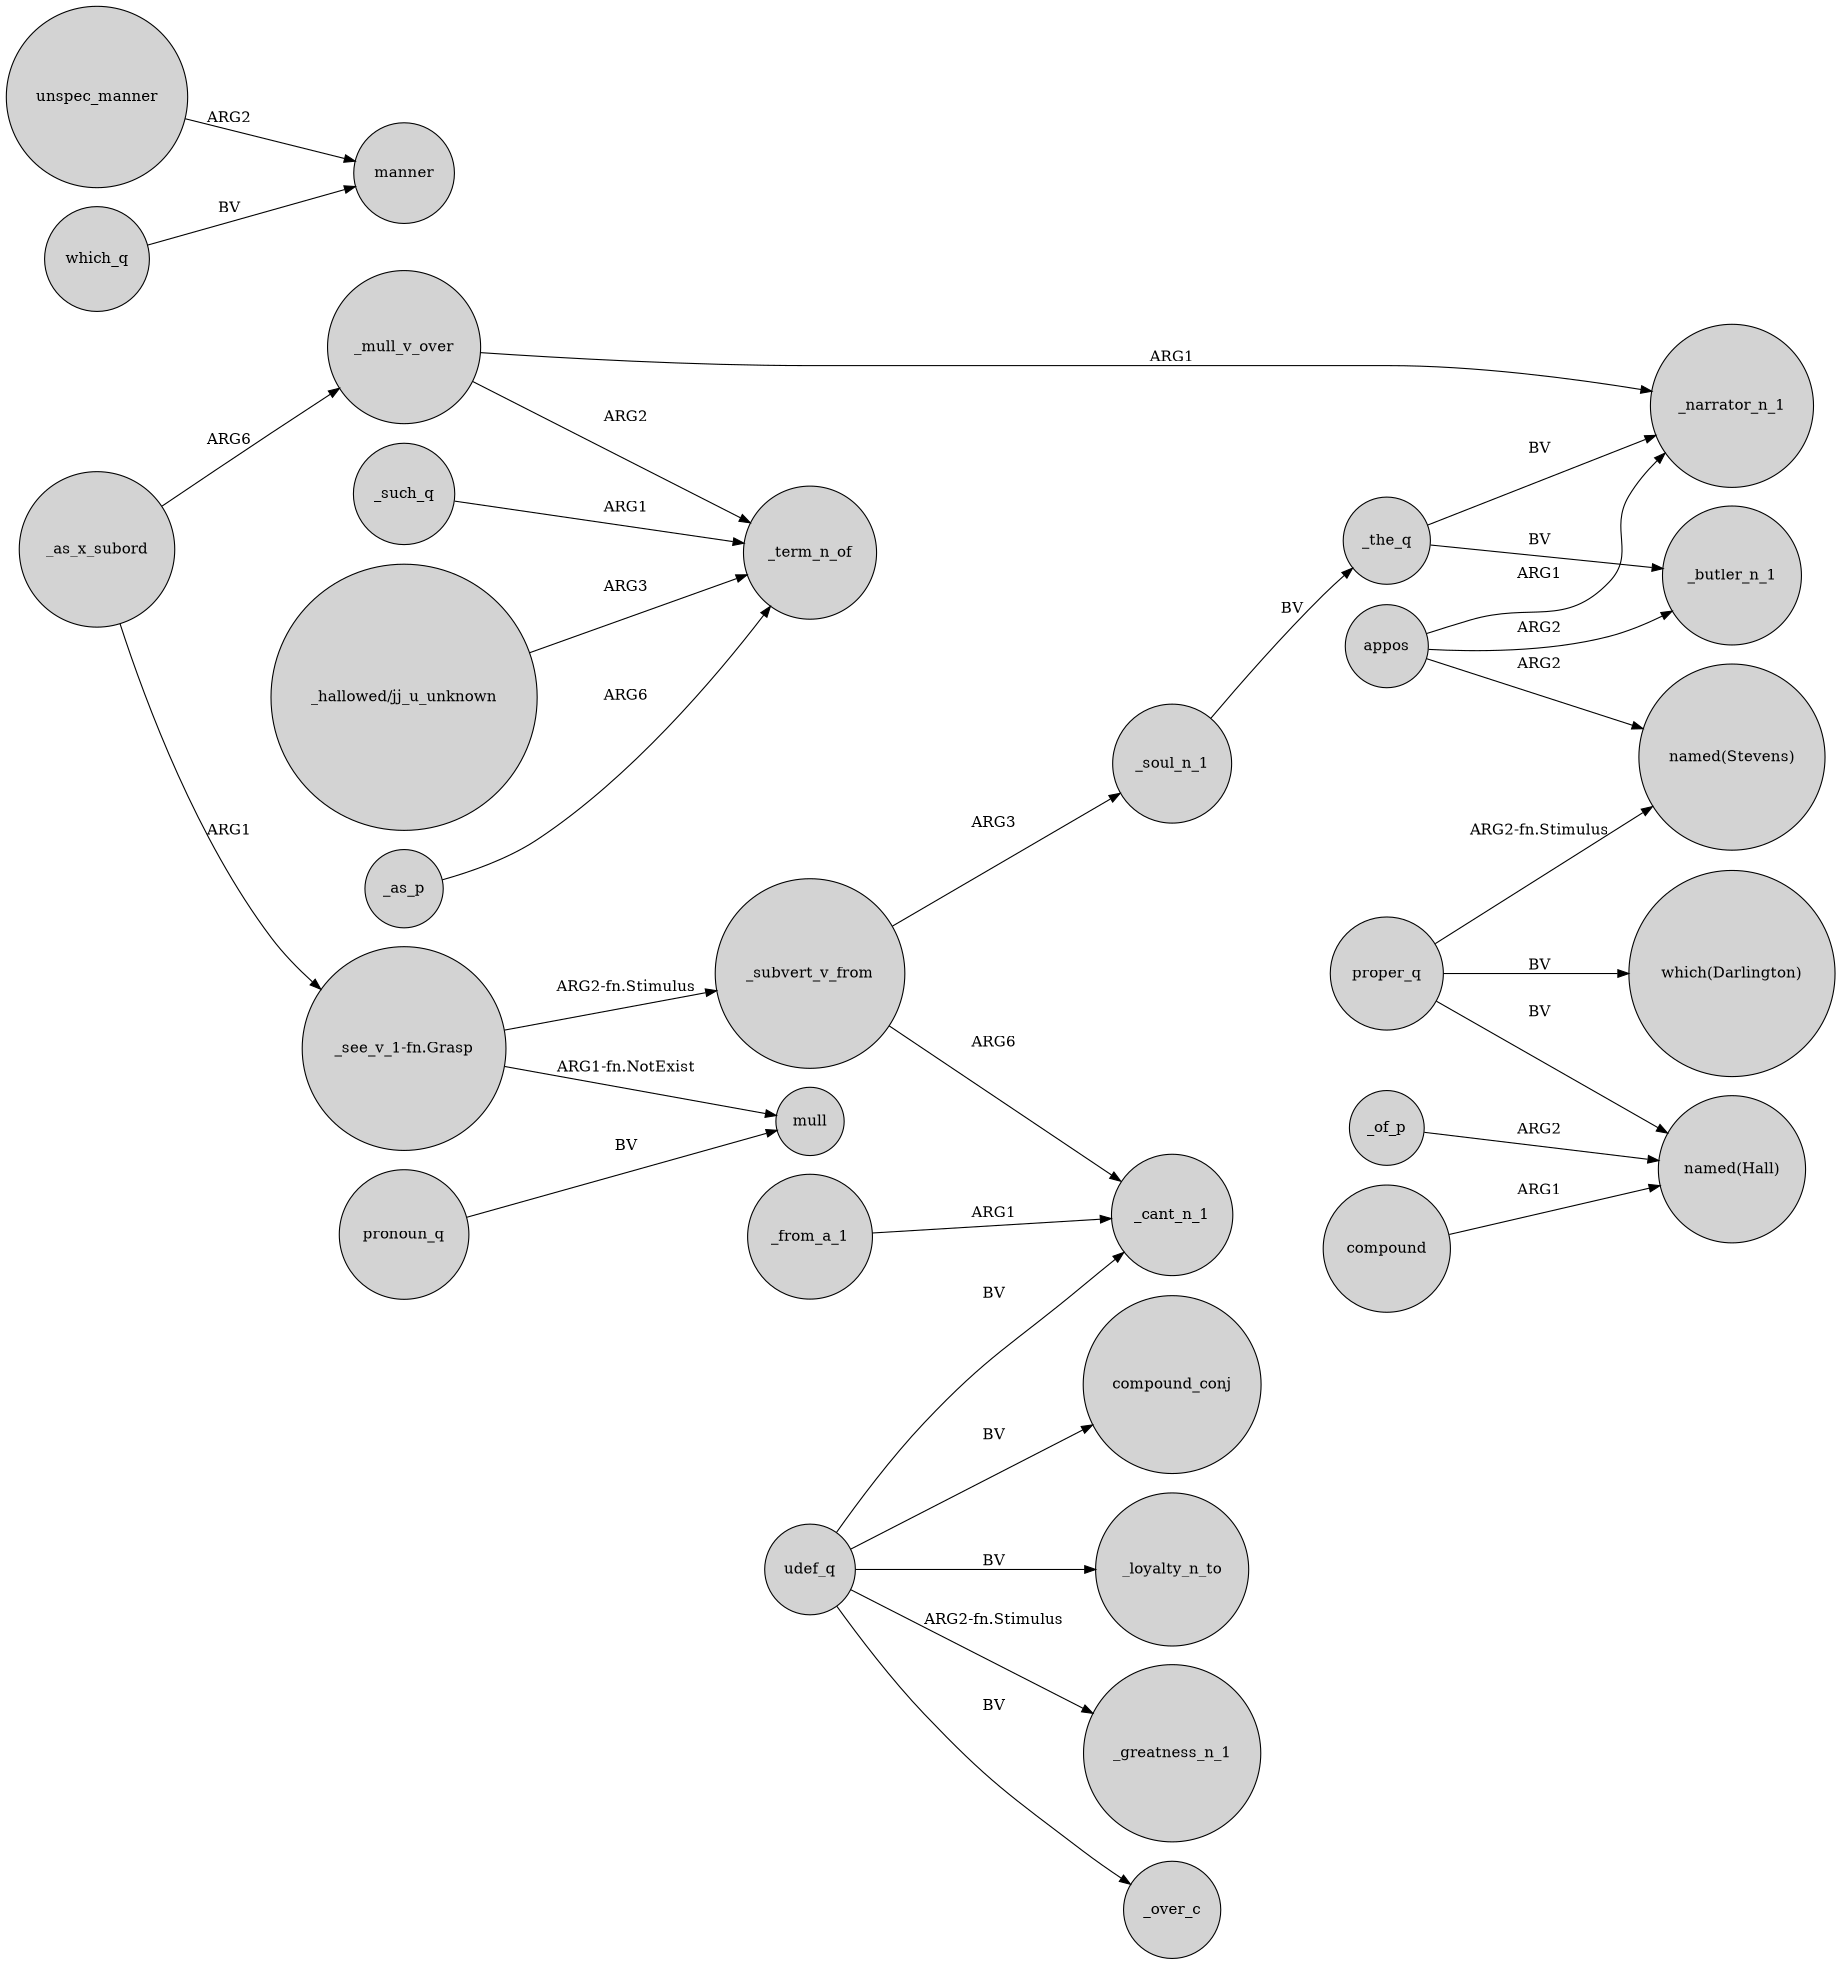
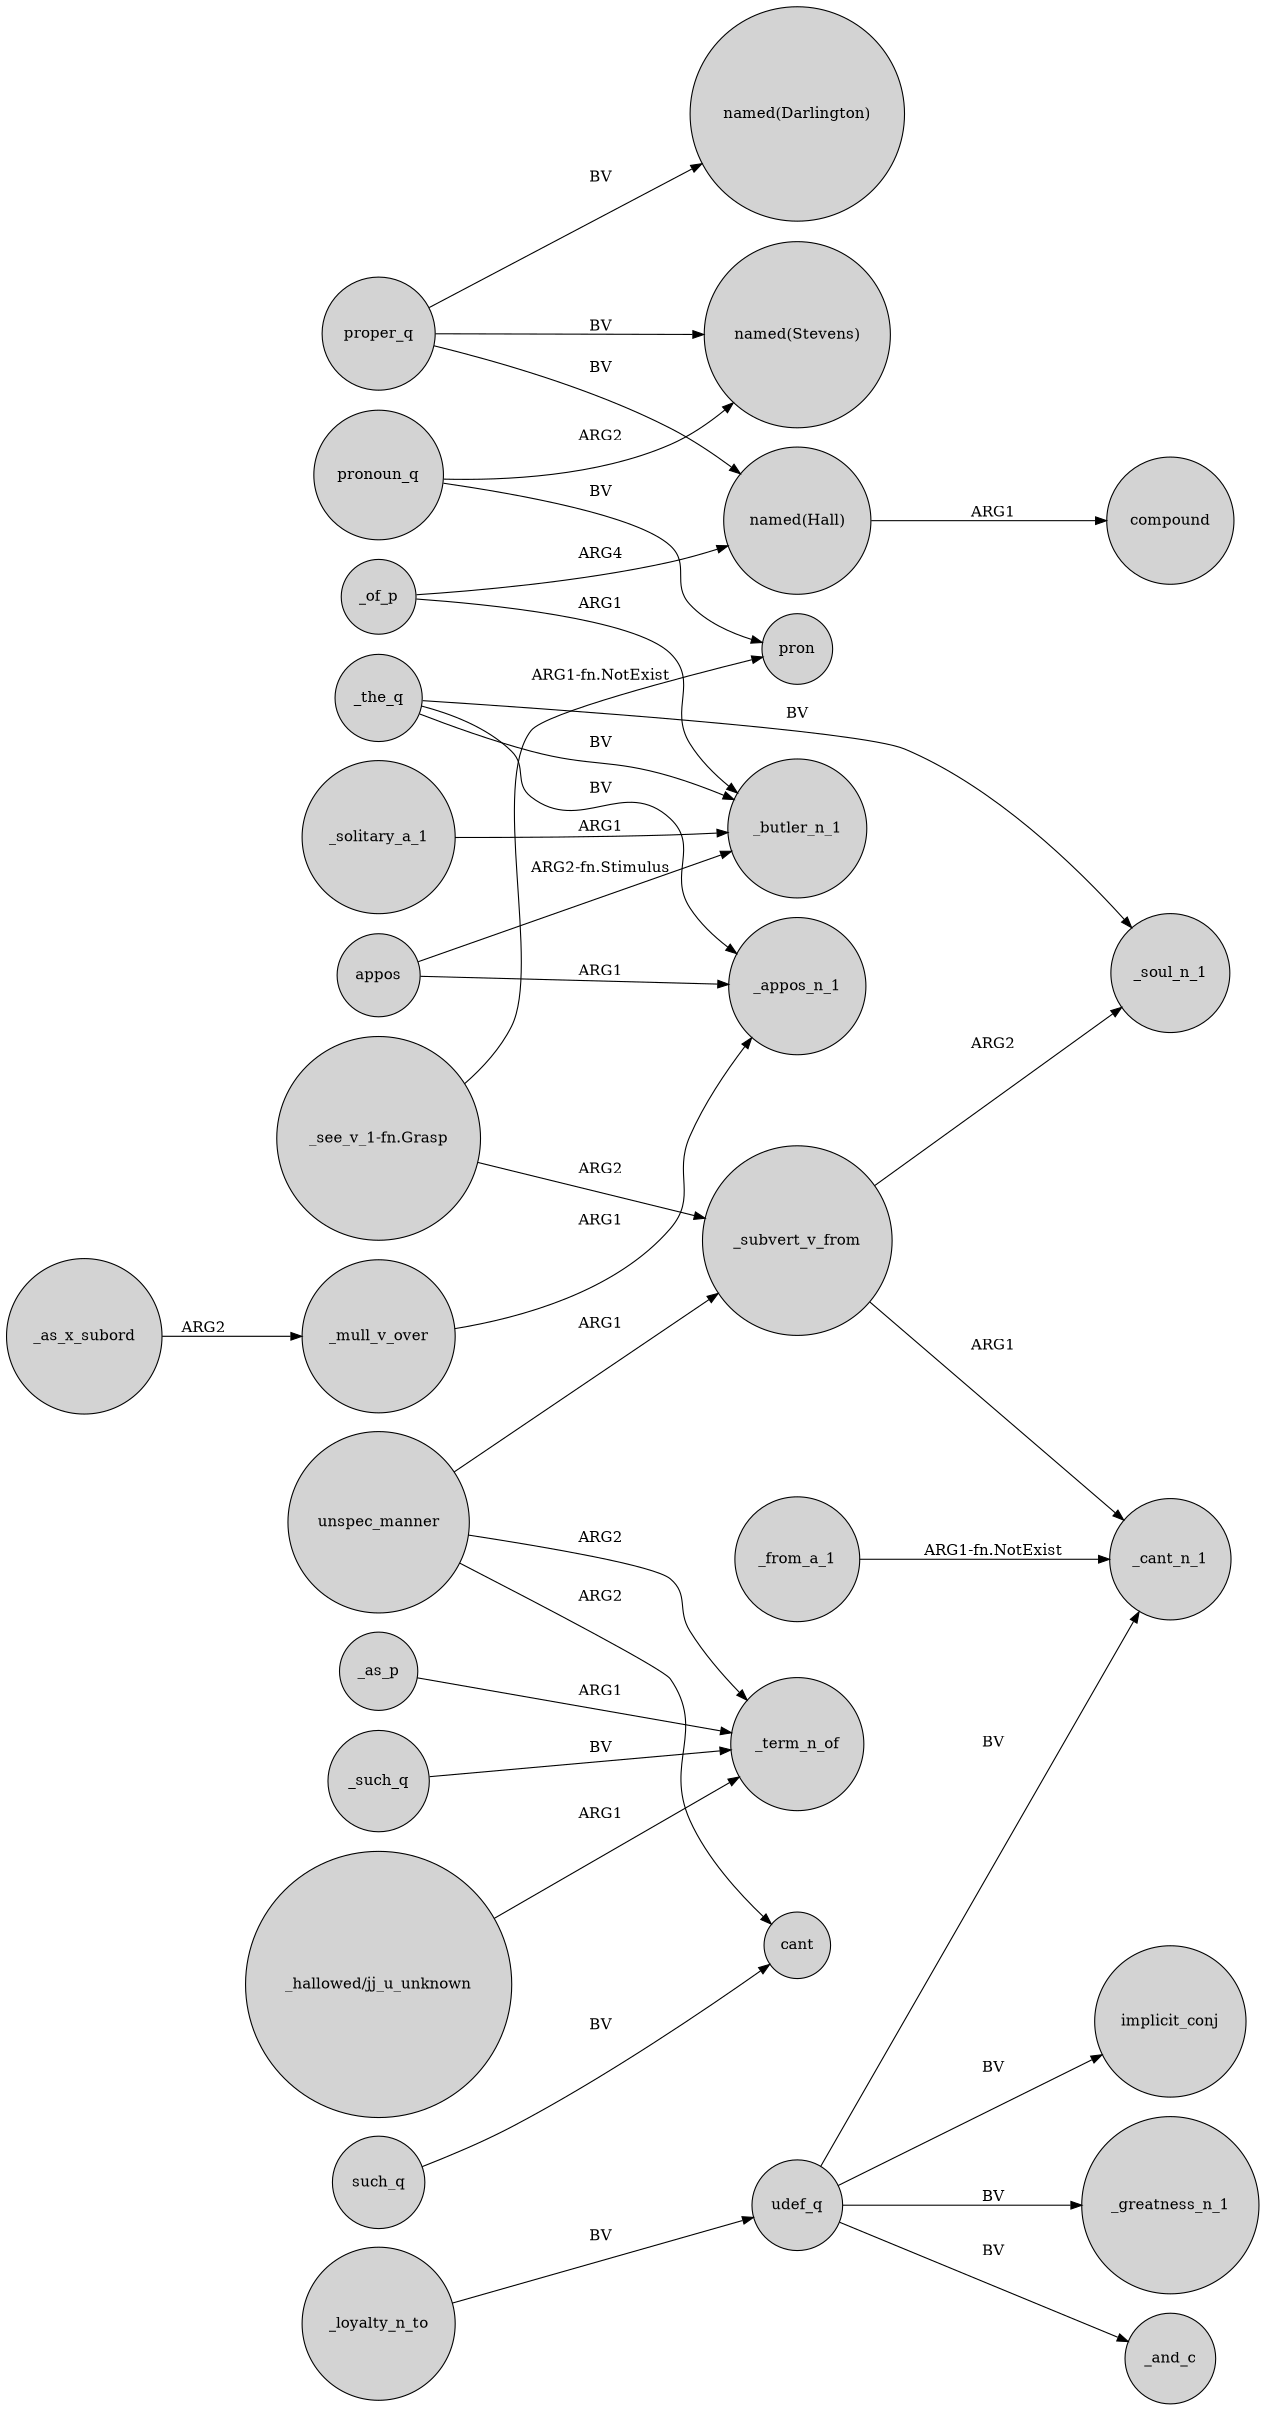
node "manner": label "manner" -> "cant"
node "which_q": label "which_q" -> "such_q"
node "_narrator_n_1": label "_narrator_n_1" -> "_appos_n_1"
edge "_as_x_subord" -> "_mull_v_over": label "ARG6" -> "ARG2"
edge "_mull_v_over" -> "_term_n_of": now "unspec_manner" -> "_term_n_of"
edge "_such_q" -> "_term_n_of": label "ARG1" -> "BV"
edge "_hallowed/jj_u_unknown" -> "_term_n_of": label "ARG3" -> "ARG1"
edge "appos" -> "_butler_n_1": label "ARG2" -> "ARG2-fn.Stimulus"
edge "_of_p" -> "_butler_n_1": added, label "ARG1"
edge "_soul_n_1" -> "_the_q": reversed
edge "appos" -> "named(Stevens)": now "pronoun_q" -> "named(Stevens)"
edge "_as_p" -> "_term_n_of": label "ARG6" -> "ARG1"
edge "_as_x_subord" -> "_see_v_1-fn.Grasp": removed, label "ARG1"
edge "_subvert_v_from" -> "_soul_n_1": label "ARG3" -> "ARG2"
edge "proper_q" -> "named(Stevens)": label "ARG2-fn.Stimulus" -> "BV"
node "_solitary_a_1": added
node "which(Darlington)": label "which(Darlington)" -> "named(Darlington)"
edge "_see_v_1-fn.Grasp" -> "_subvert_v_from": label "ARG2-fn.Stimulus" -> "ARG2"
edge "_subvert_v_from" -> "_cant_n_1": label "ARG6" -> "ARG1"
node "mull": label "mull" -> "pron"
edge "_of_p" -> "named(Hall)": label "ARG2" -> "ARG4"
edge "compound" -> "named(Hall)": reversed
edge "_from_a_1" -> "_cant_n_1": label "ARG1" -> "ARG1-fn.NotExist"
node "compound_conj": label "compound_conj" -> "implicit_conj"
edge "unspec_manner" -> "_subvert_v_from": added, label "ARG1"
edge "udef_q" -> "_loyalty_n_to": reversed
edge "udef_q" -> "_greatness_n_1": label "ARG2-fn.Stimulus" -> "BV"
node "_over_c": label "_over_c" -> "_and_c"
